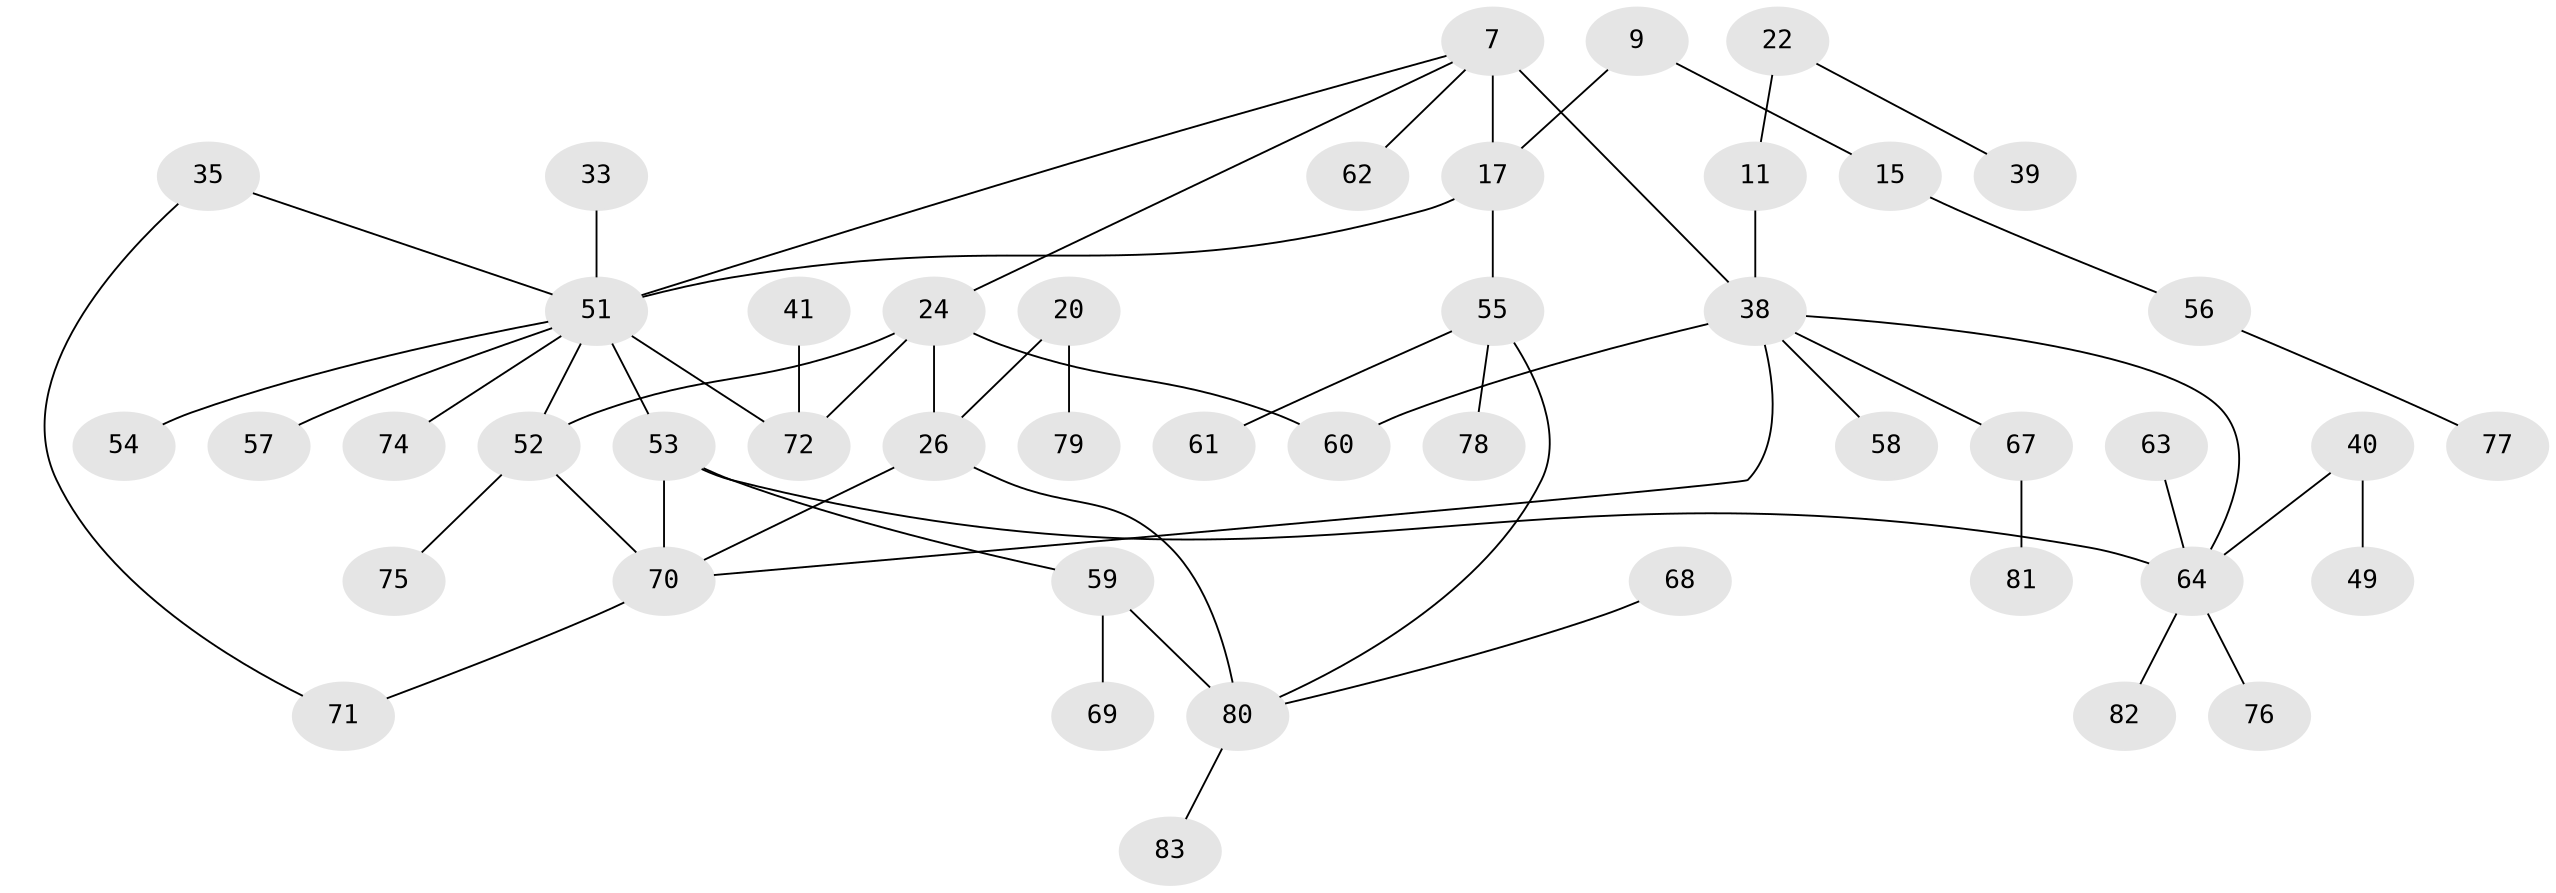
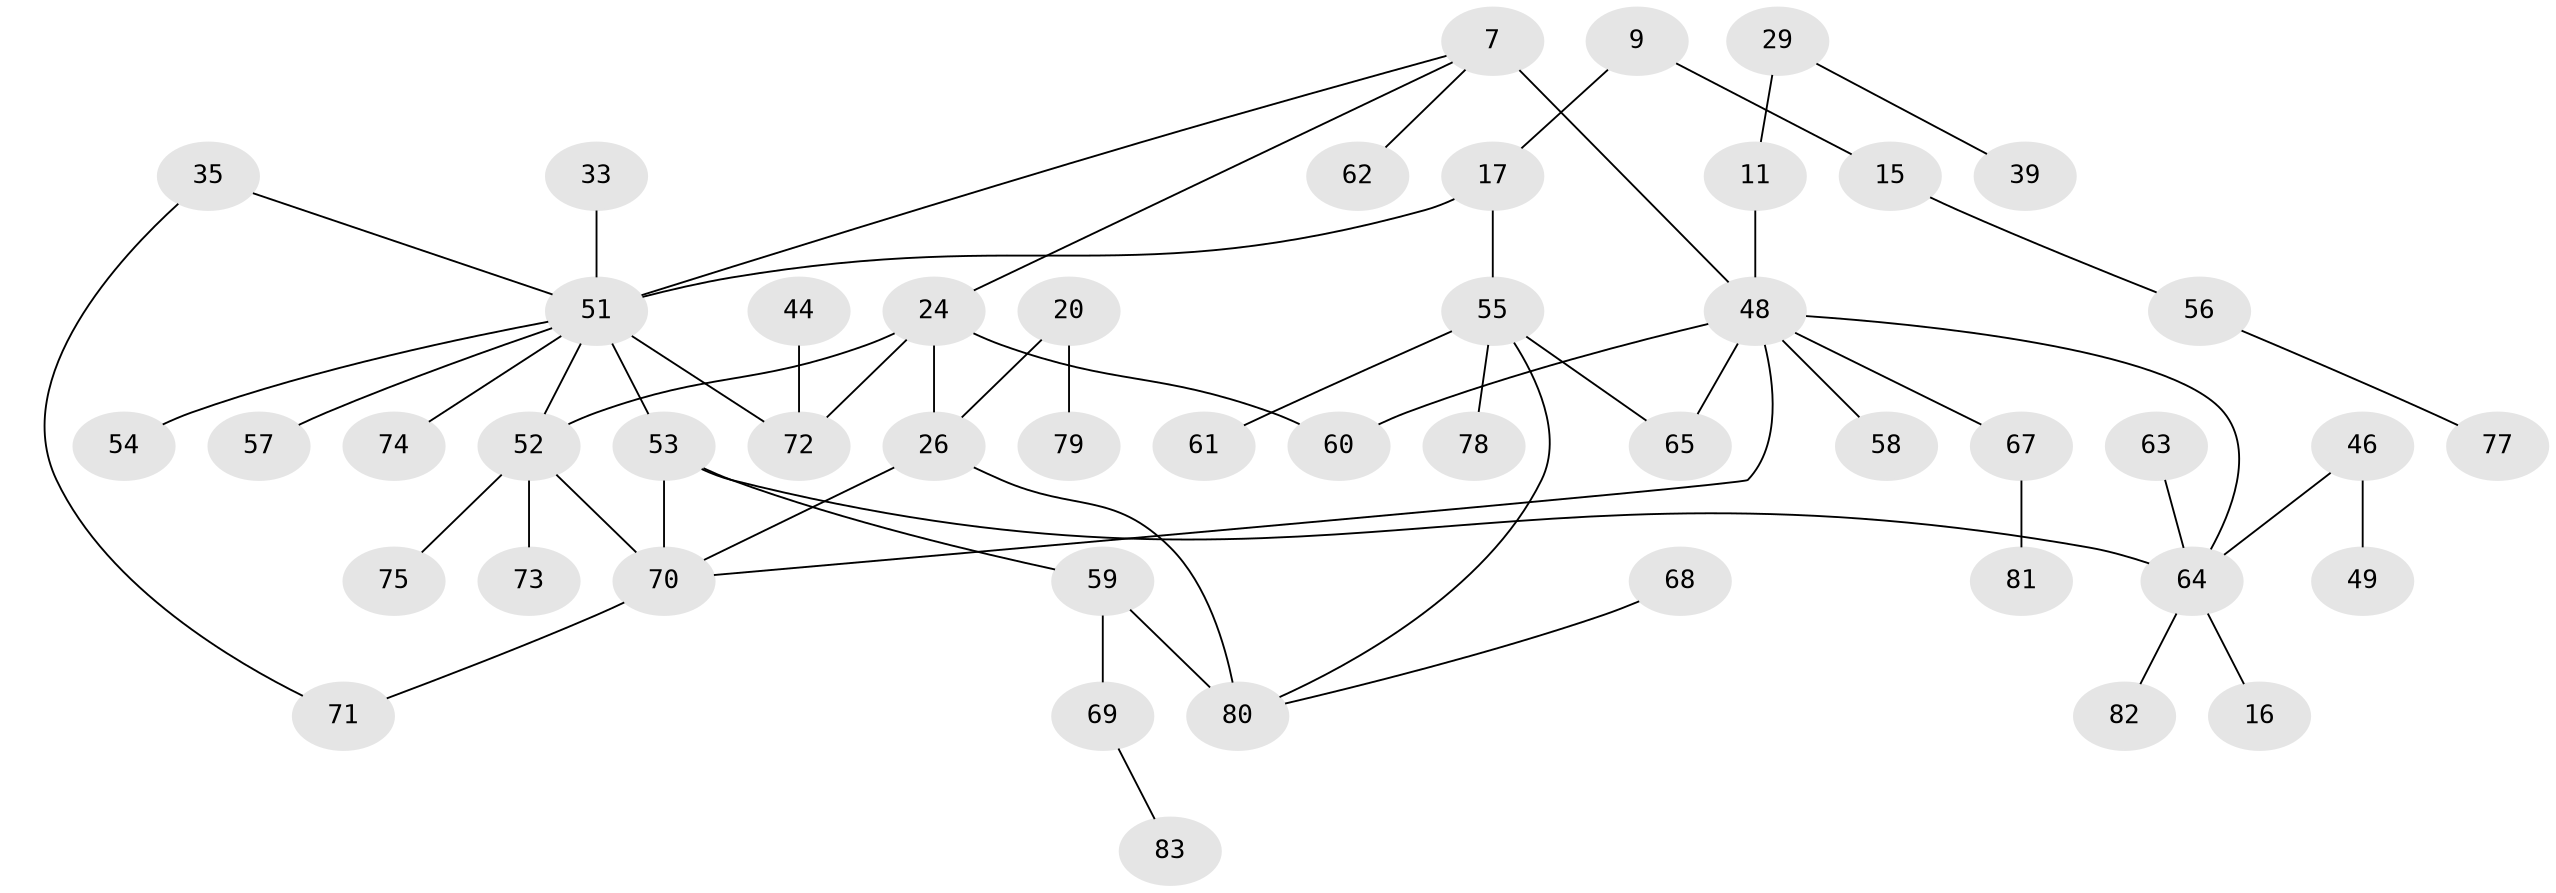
node "22": label "22" -> "29"
edge "7" -- "17": removed
node "41": label "41" -> "44"
node "38": label "38" -> "48"
node "65": added
node "40": label "40" -> "46"
node "73": added
node "76": label "76" -> "16"
edge "80" -- "83": now "69" -- "83"
